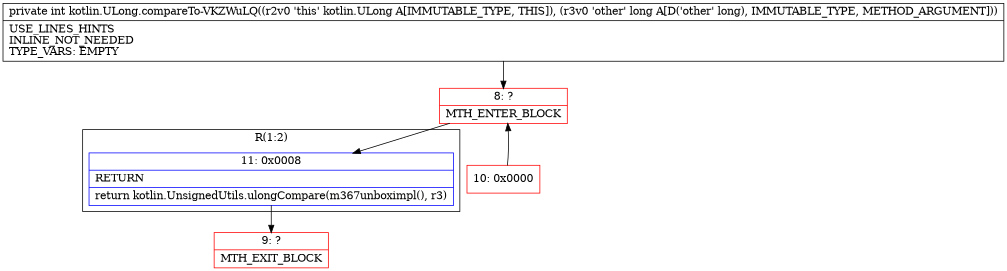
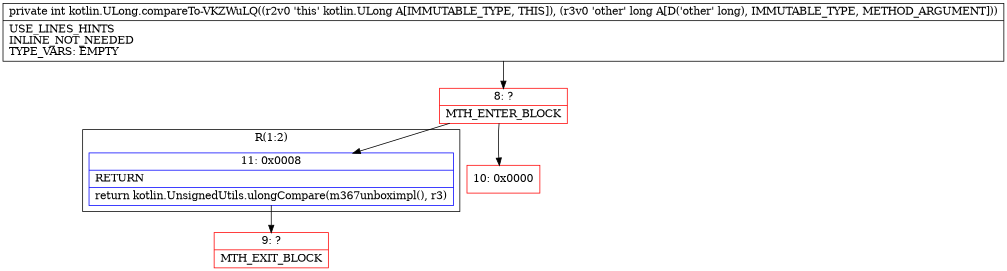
edge "10: 0x0000" -> "8: ?": reversed
